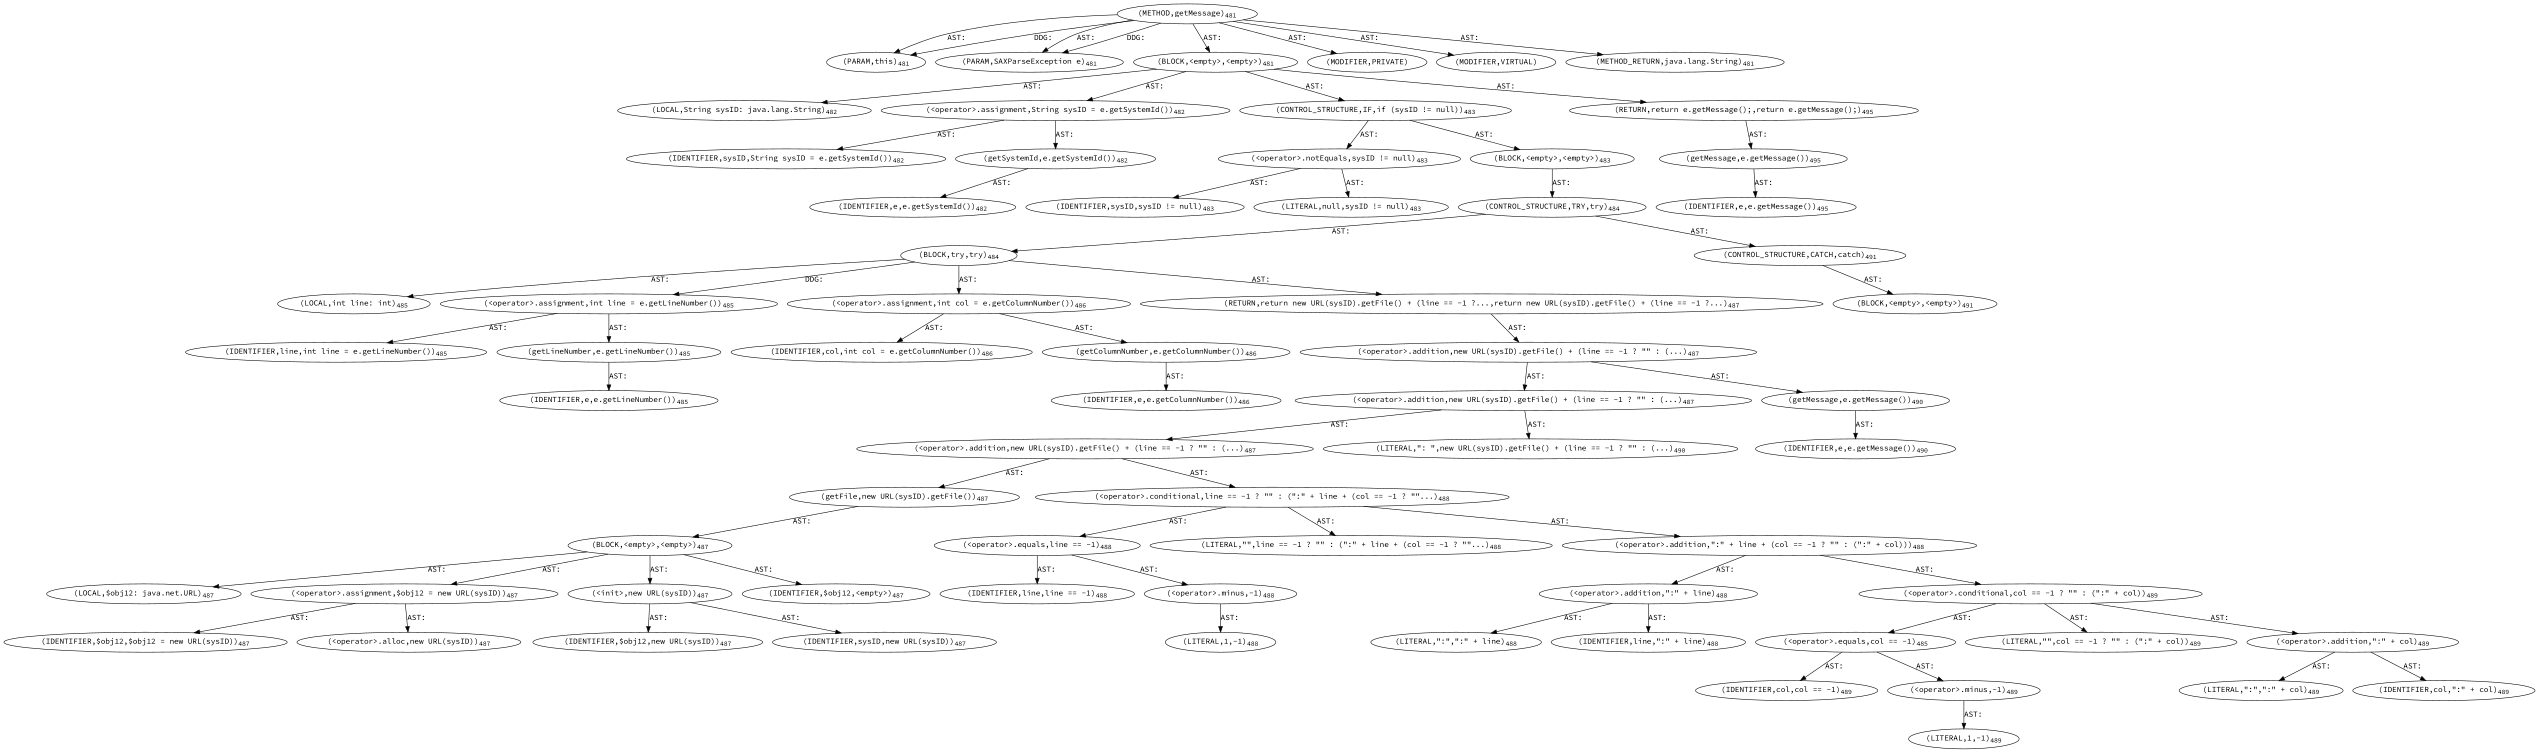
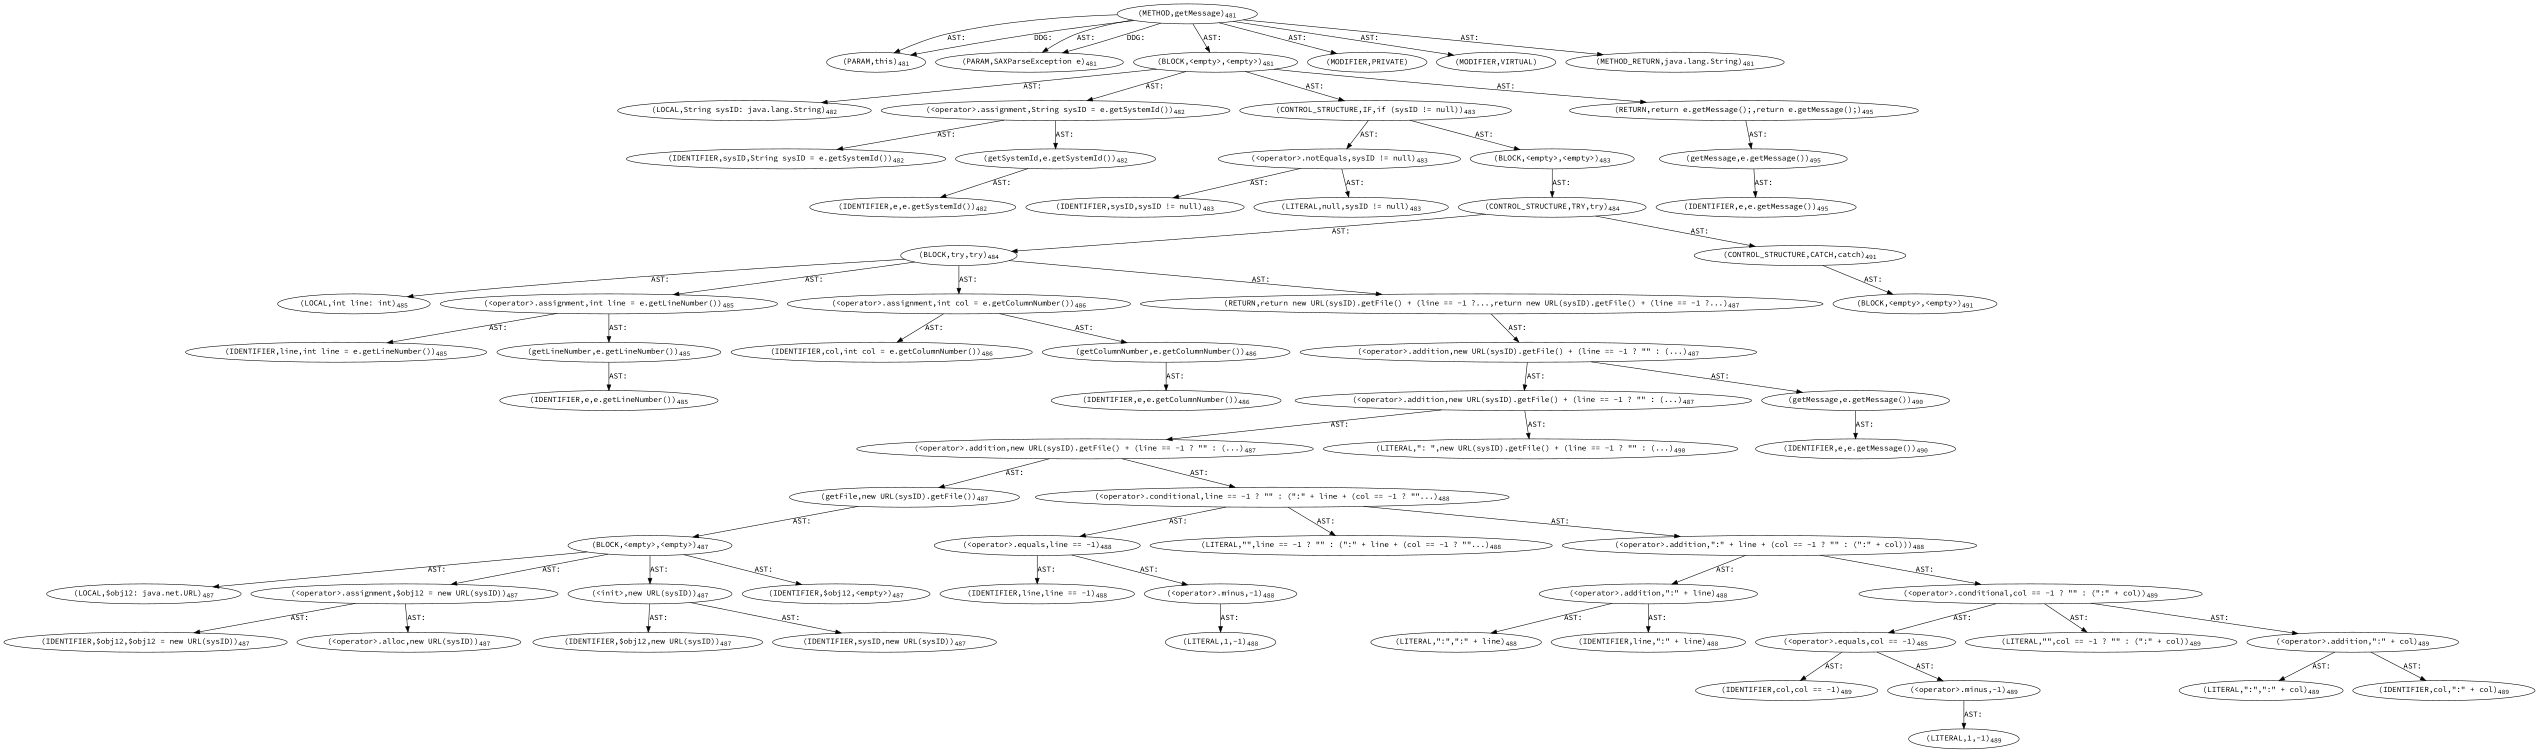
edge "(BLOCK,try,try)" -> "(<operator>.assignment,int line = e.getLineNumber())": label "DDG: " -> "AST: "
